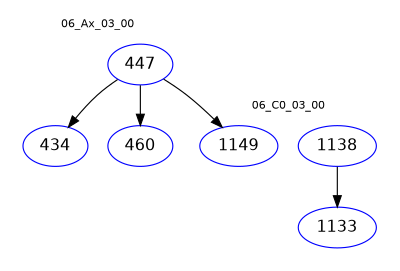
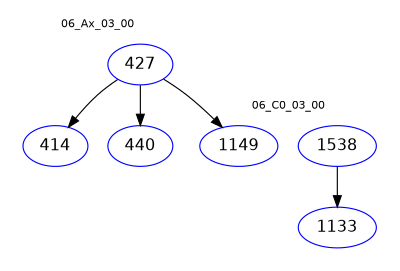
node "447": label "447" -> "427"
node "434": label "434" -> "414"
node "460": label "460" -> "440"
node "1138": label "1138" -> "1538"
